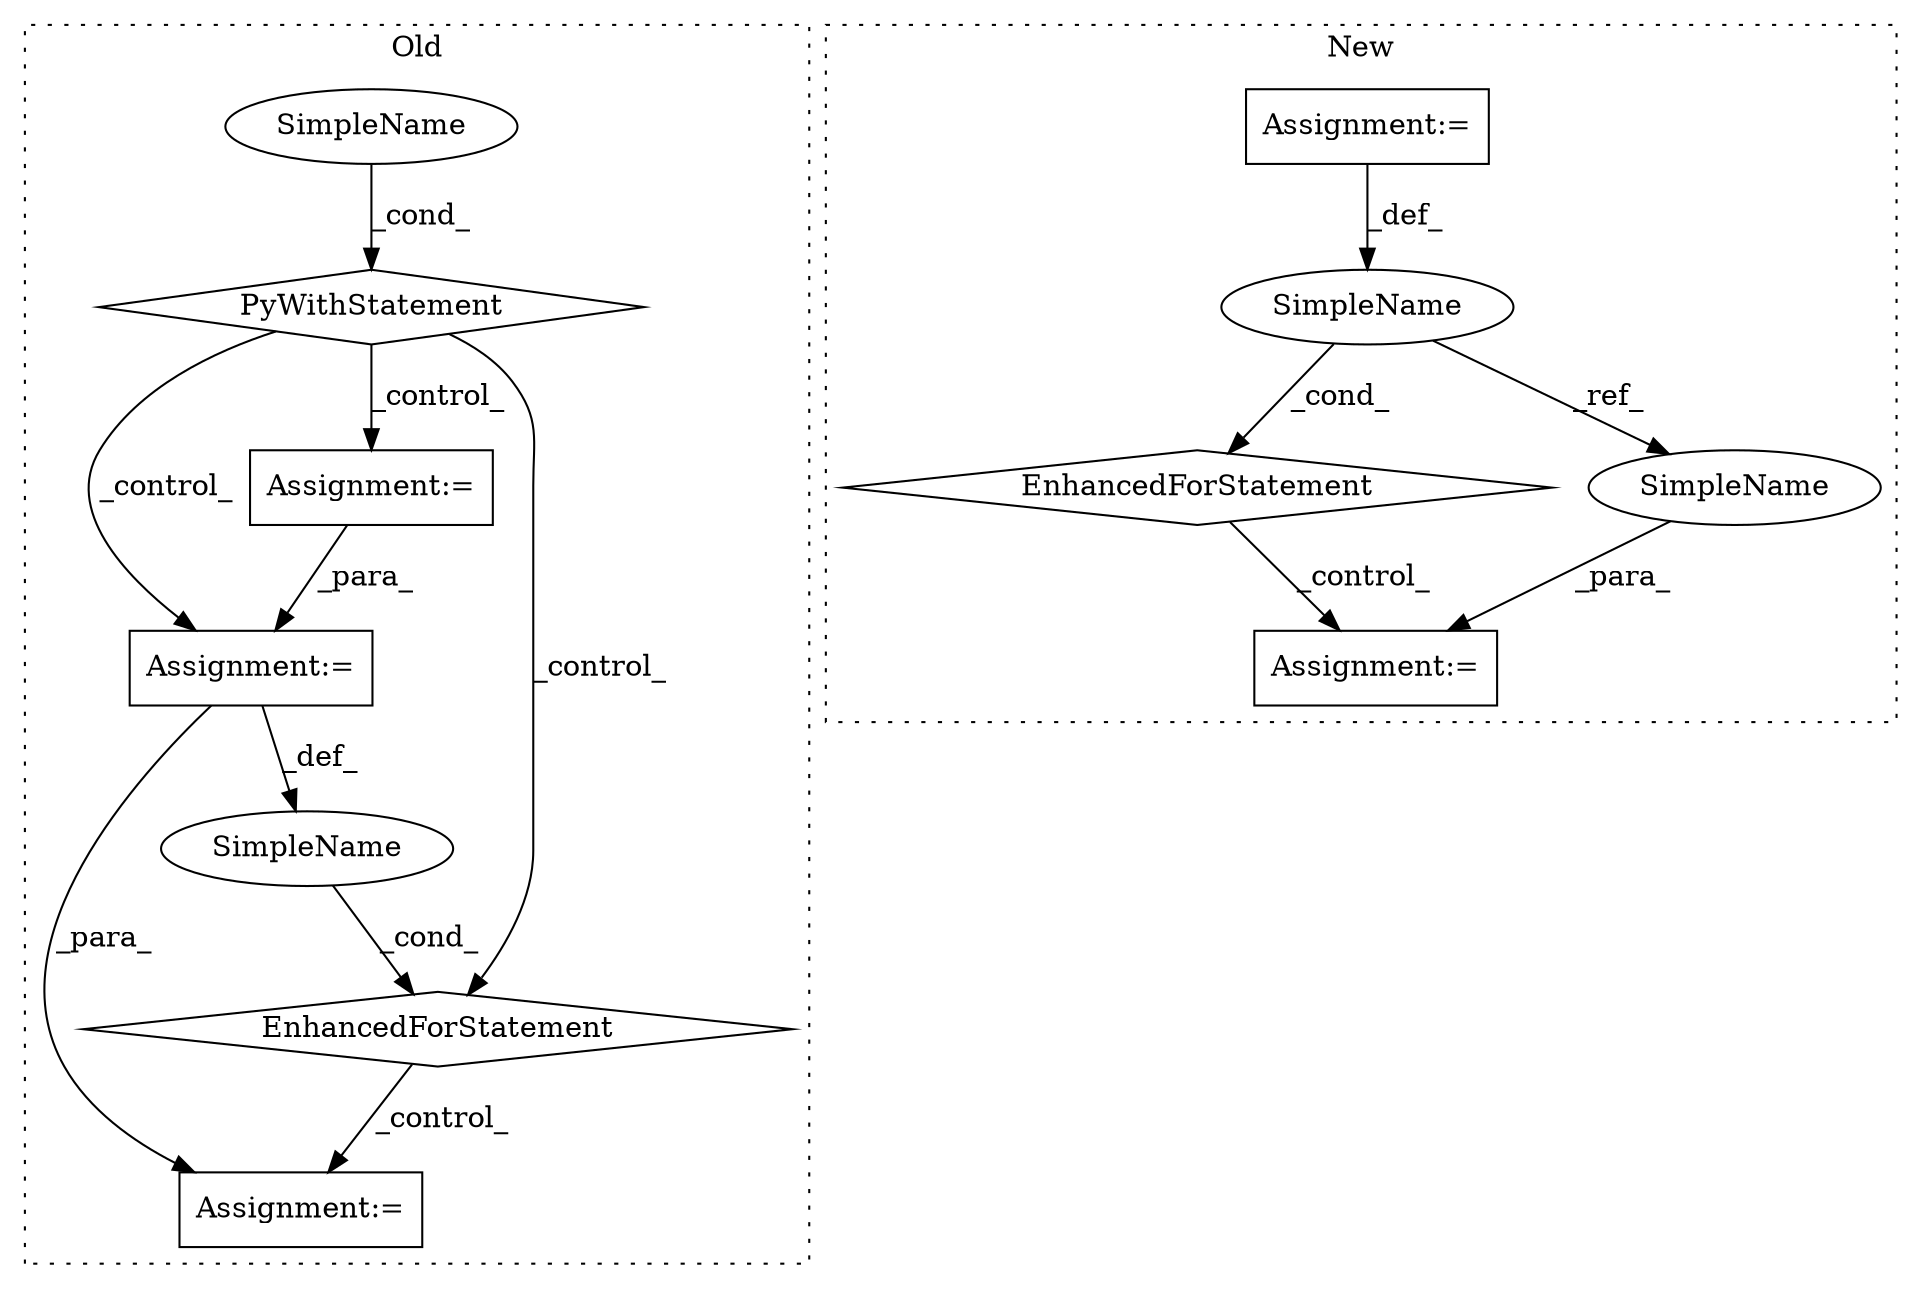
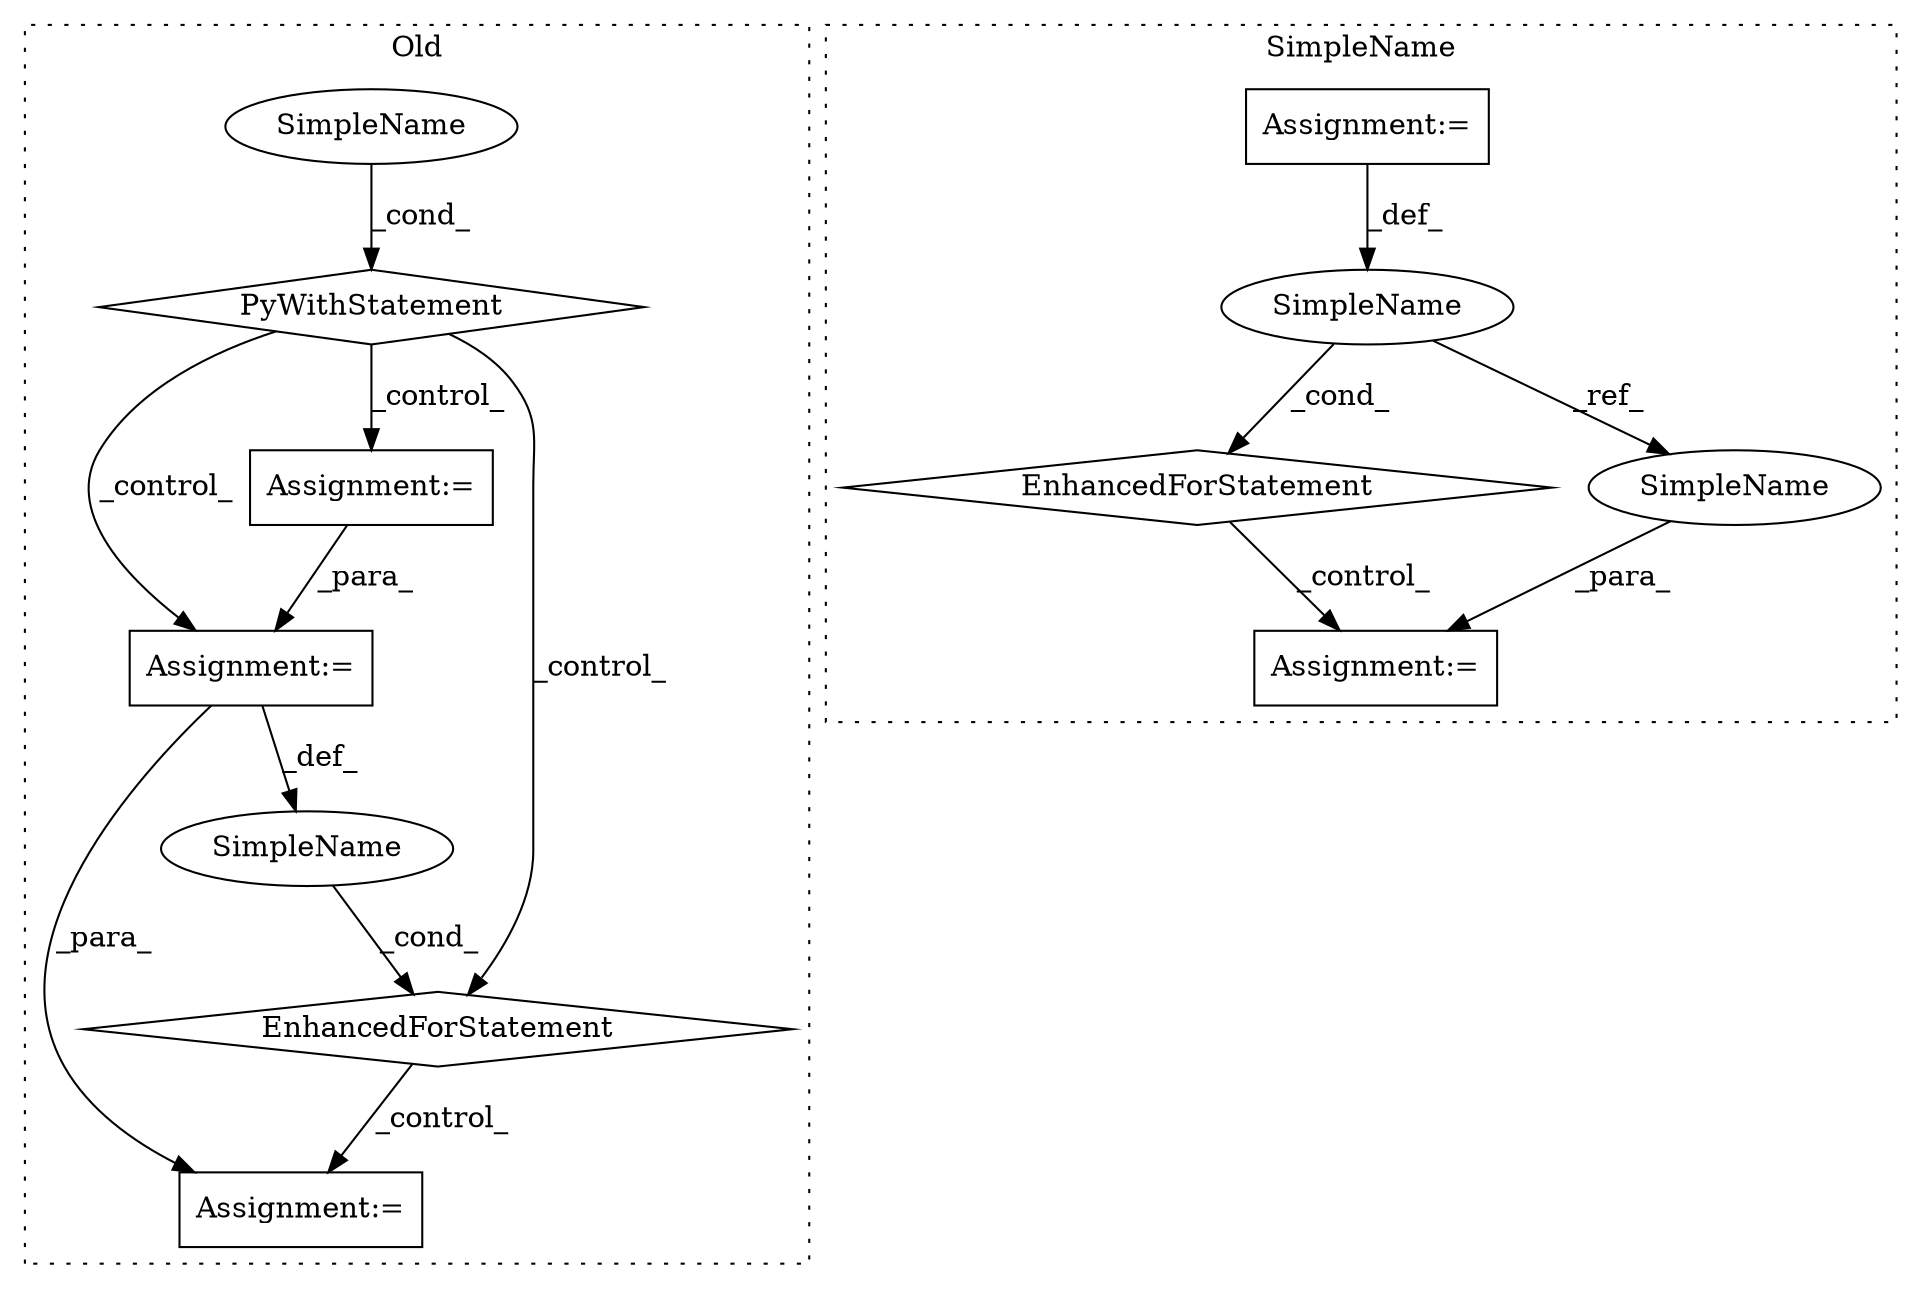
cluster "New": label "New" -> "SimpleName"
